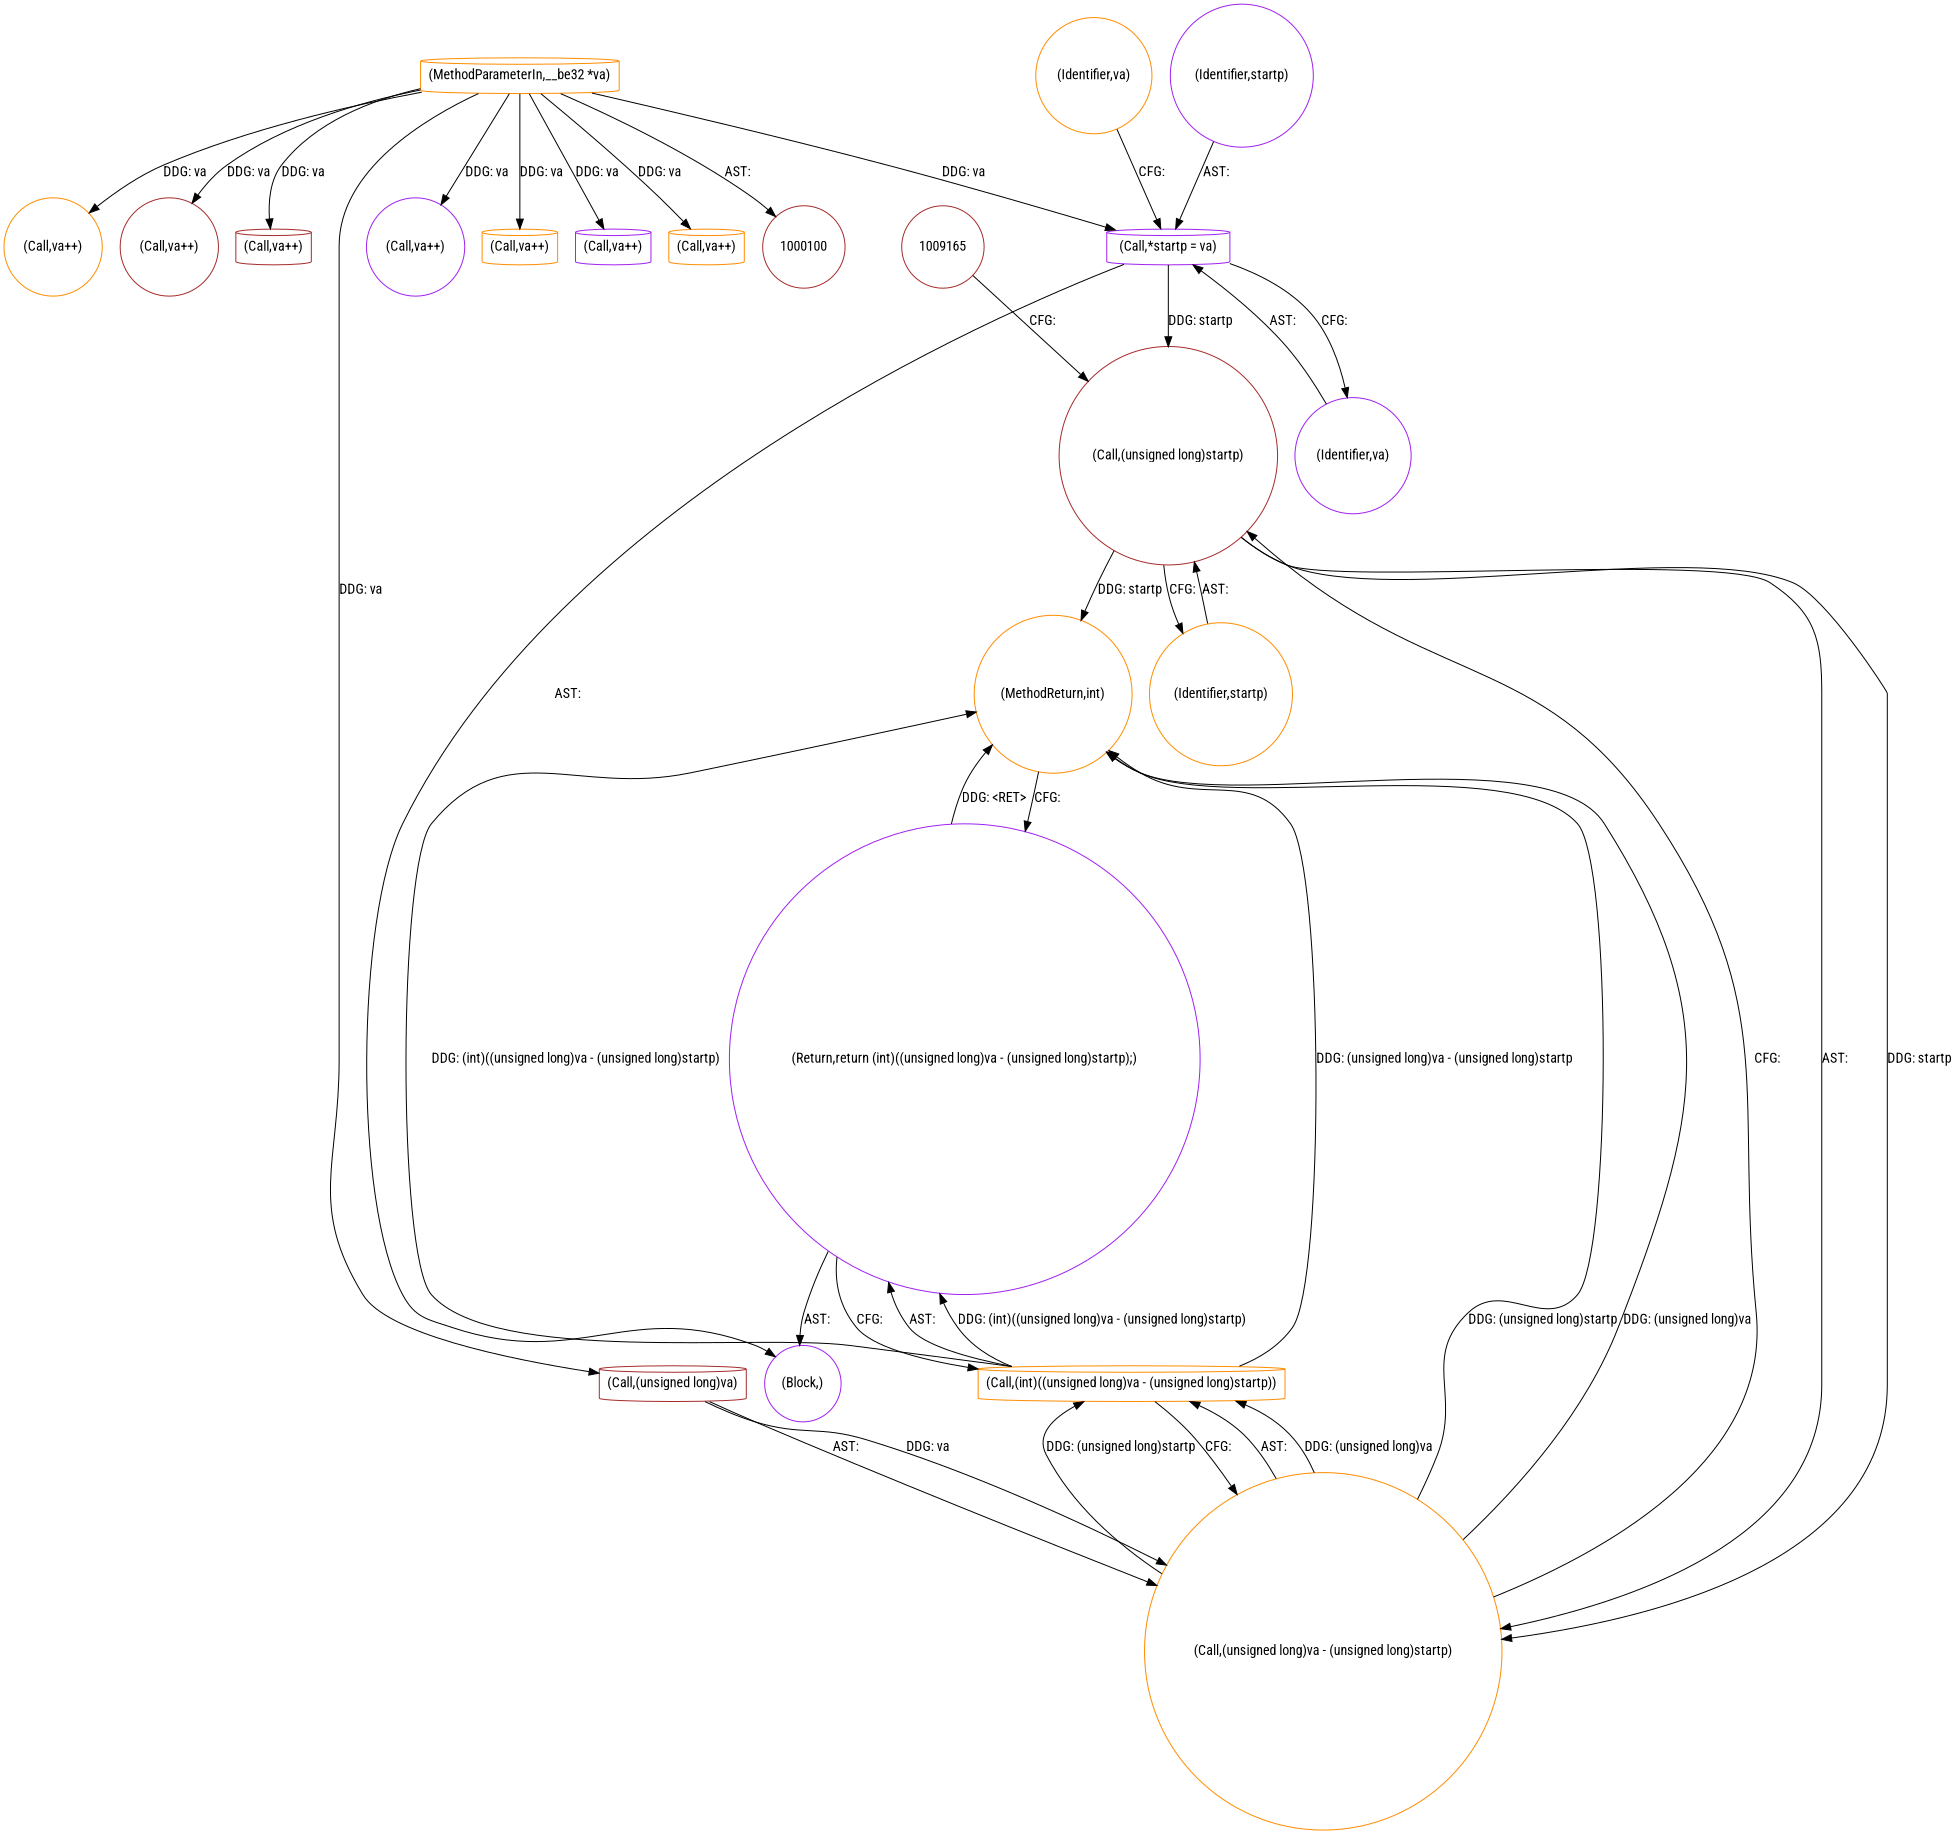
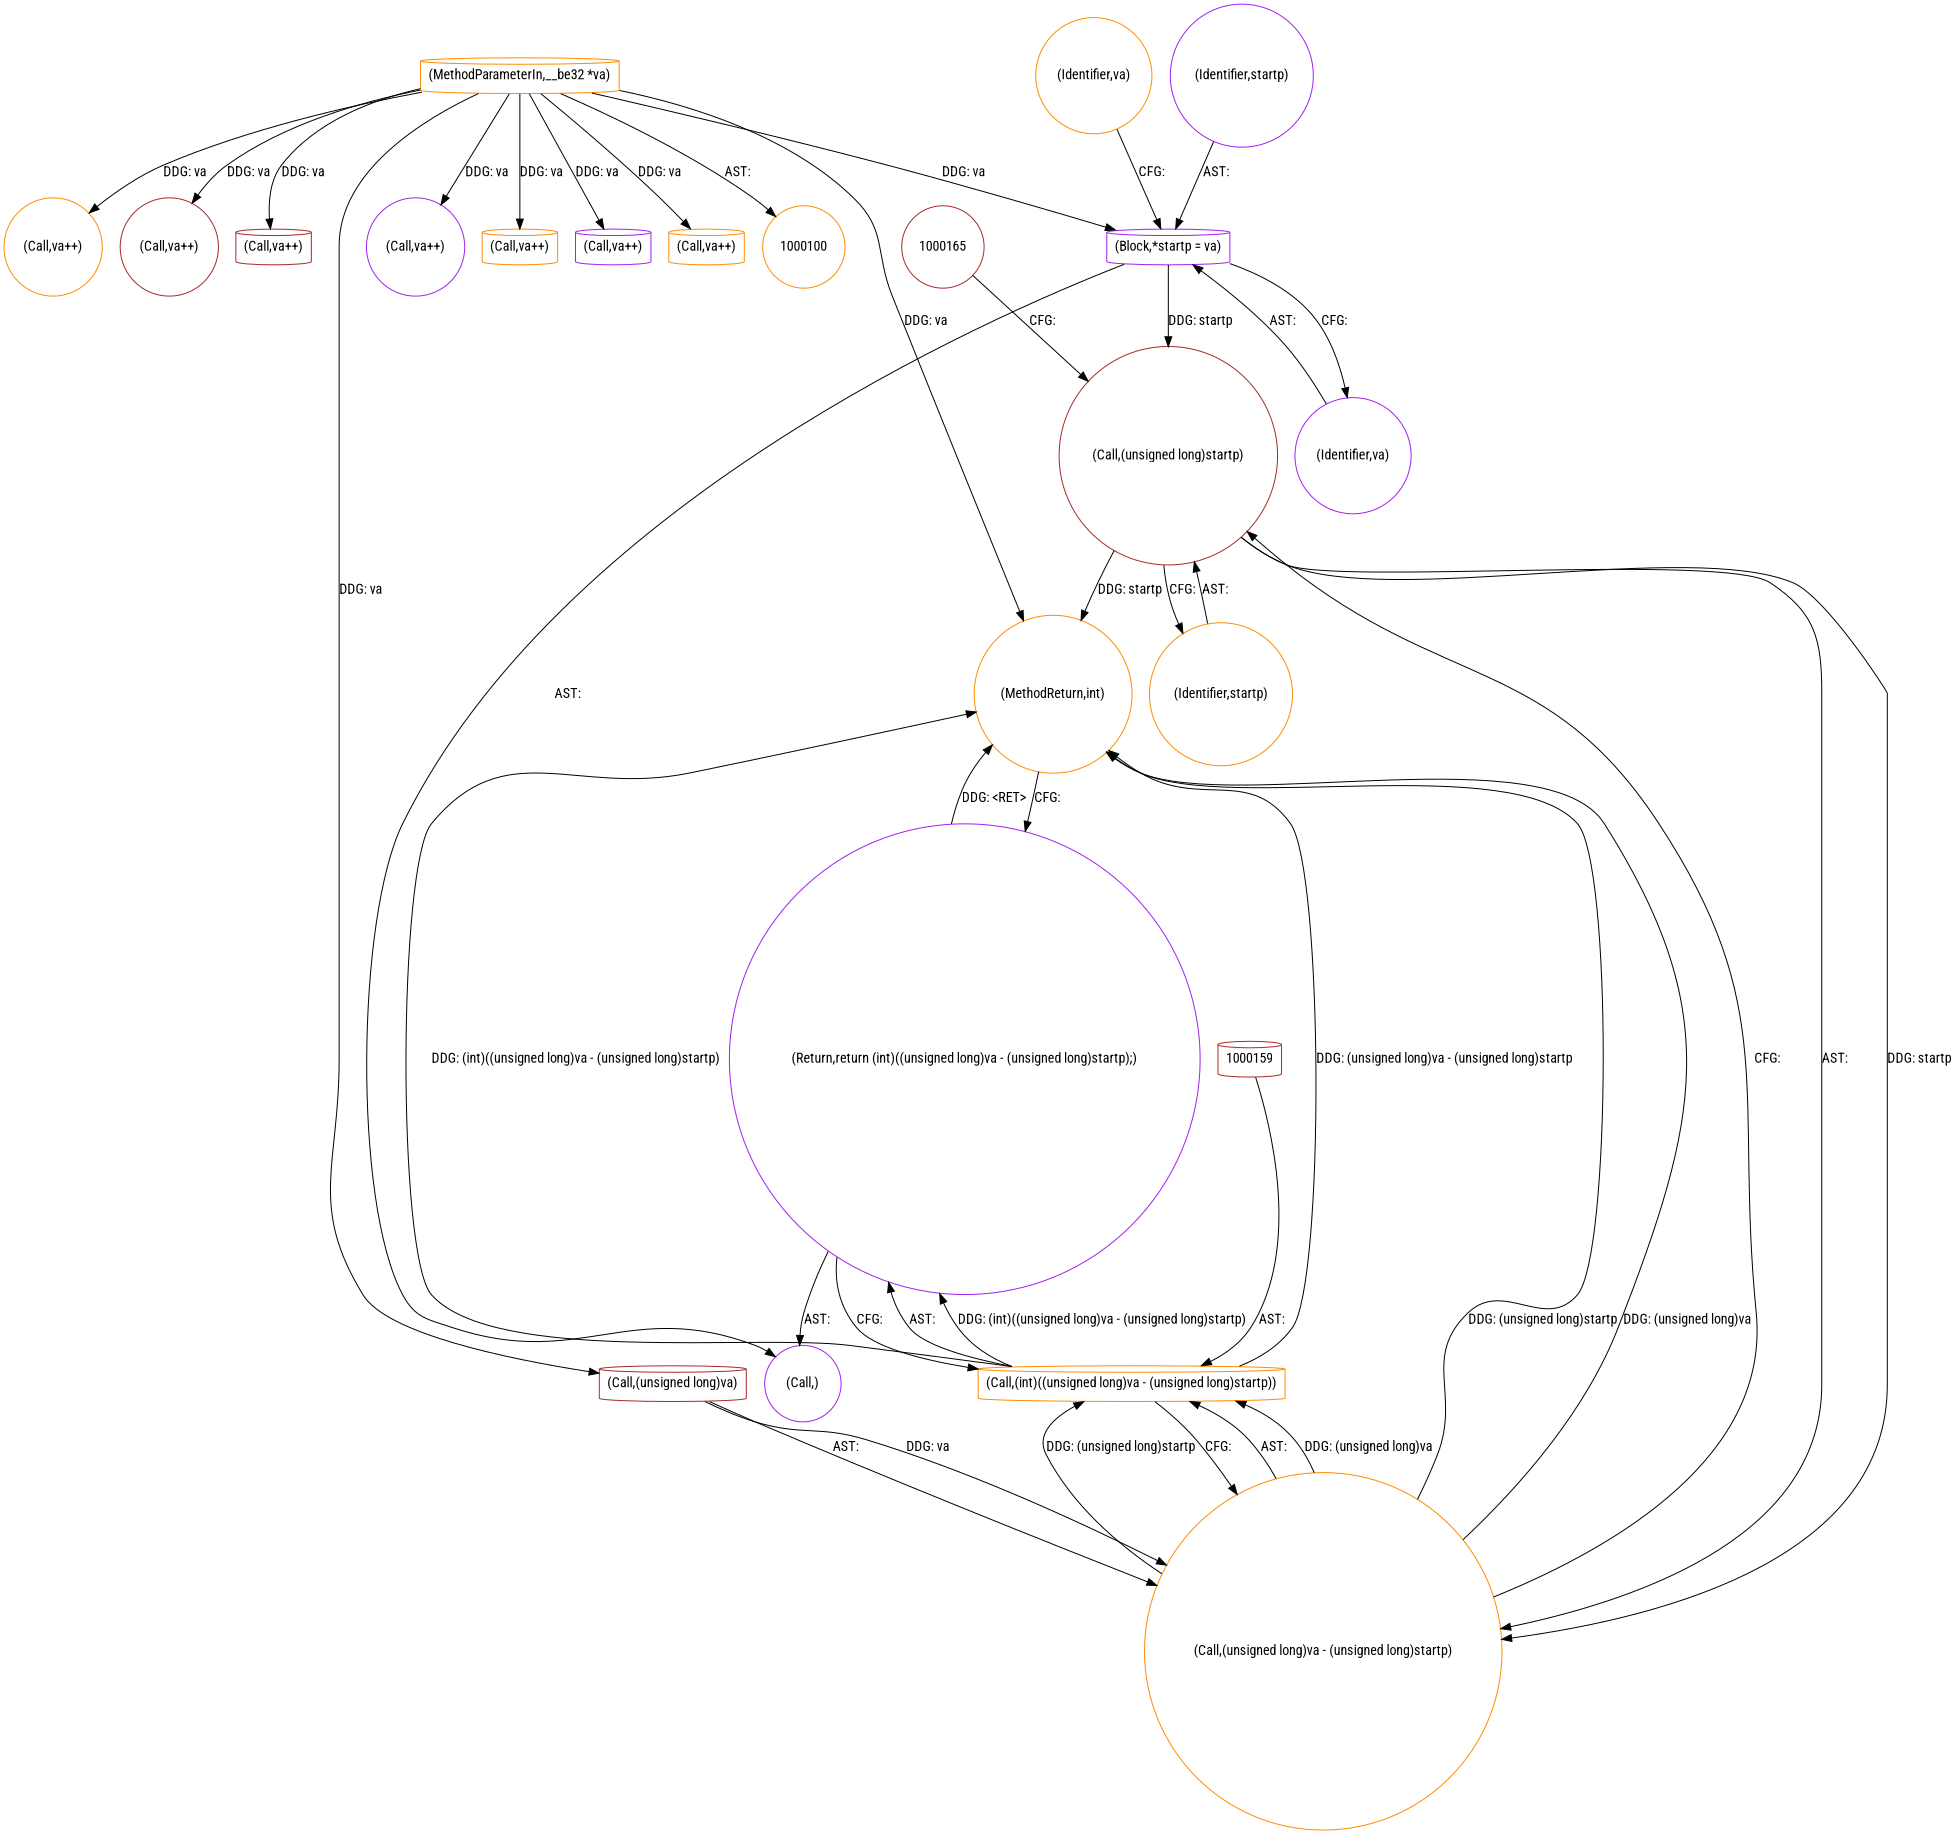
node "1000100": color brown -> darkorange
node "1009165": label "1009165" -> "1000165"
node "(Call,*startp = va)": label "(Call,*startp = va)" -> "(Block,*startp = va)"
edge "(MethodParameterIn,__be32 *va)" -> "(MethodReturn,int)": added, label "DDG: va"
node "1000159": added
node "(Block,)": label "(Block,)" -> "(Call,)"
